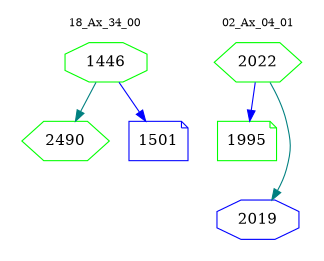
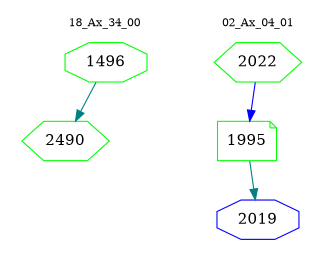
node "1446": label "1446" -> "1496"
edge "2022" -> "2019": now "1995" -> "2019"
node "1501": removed
